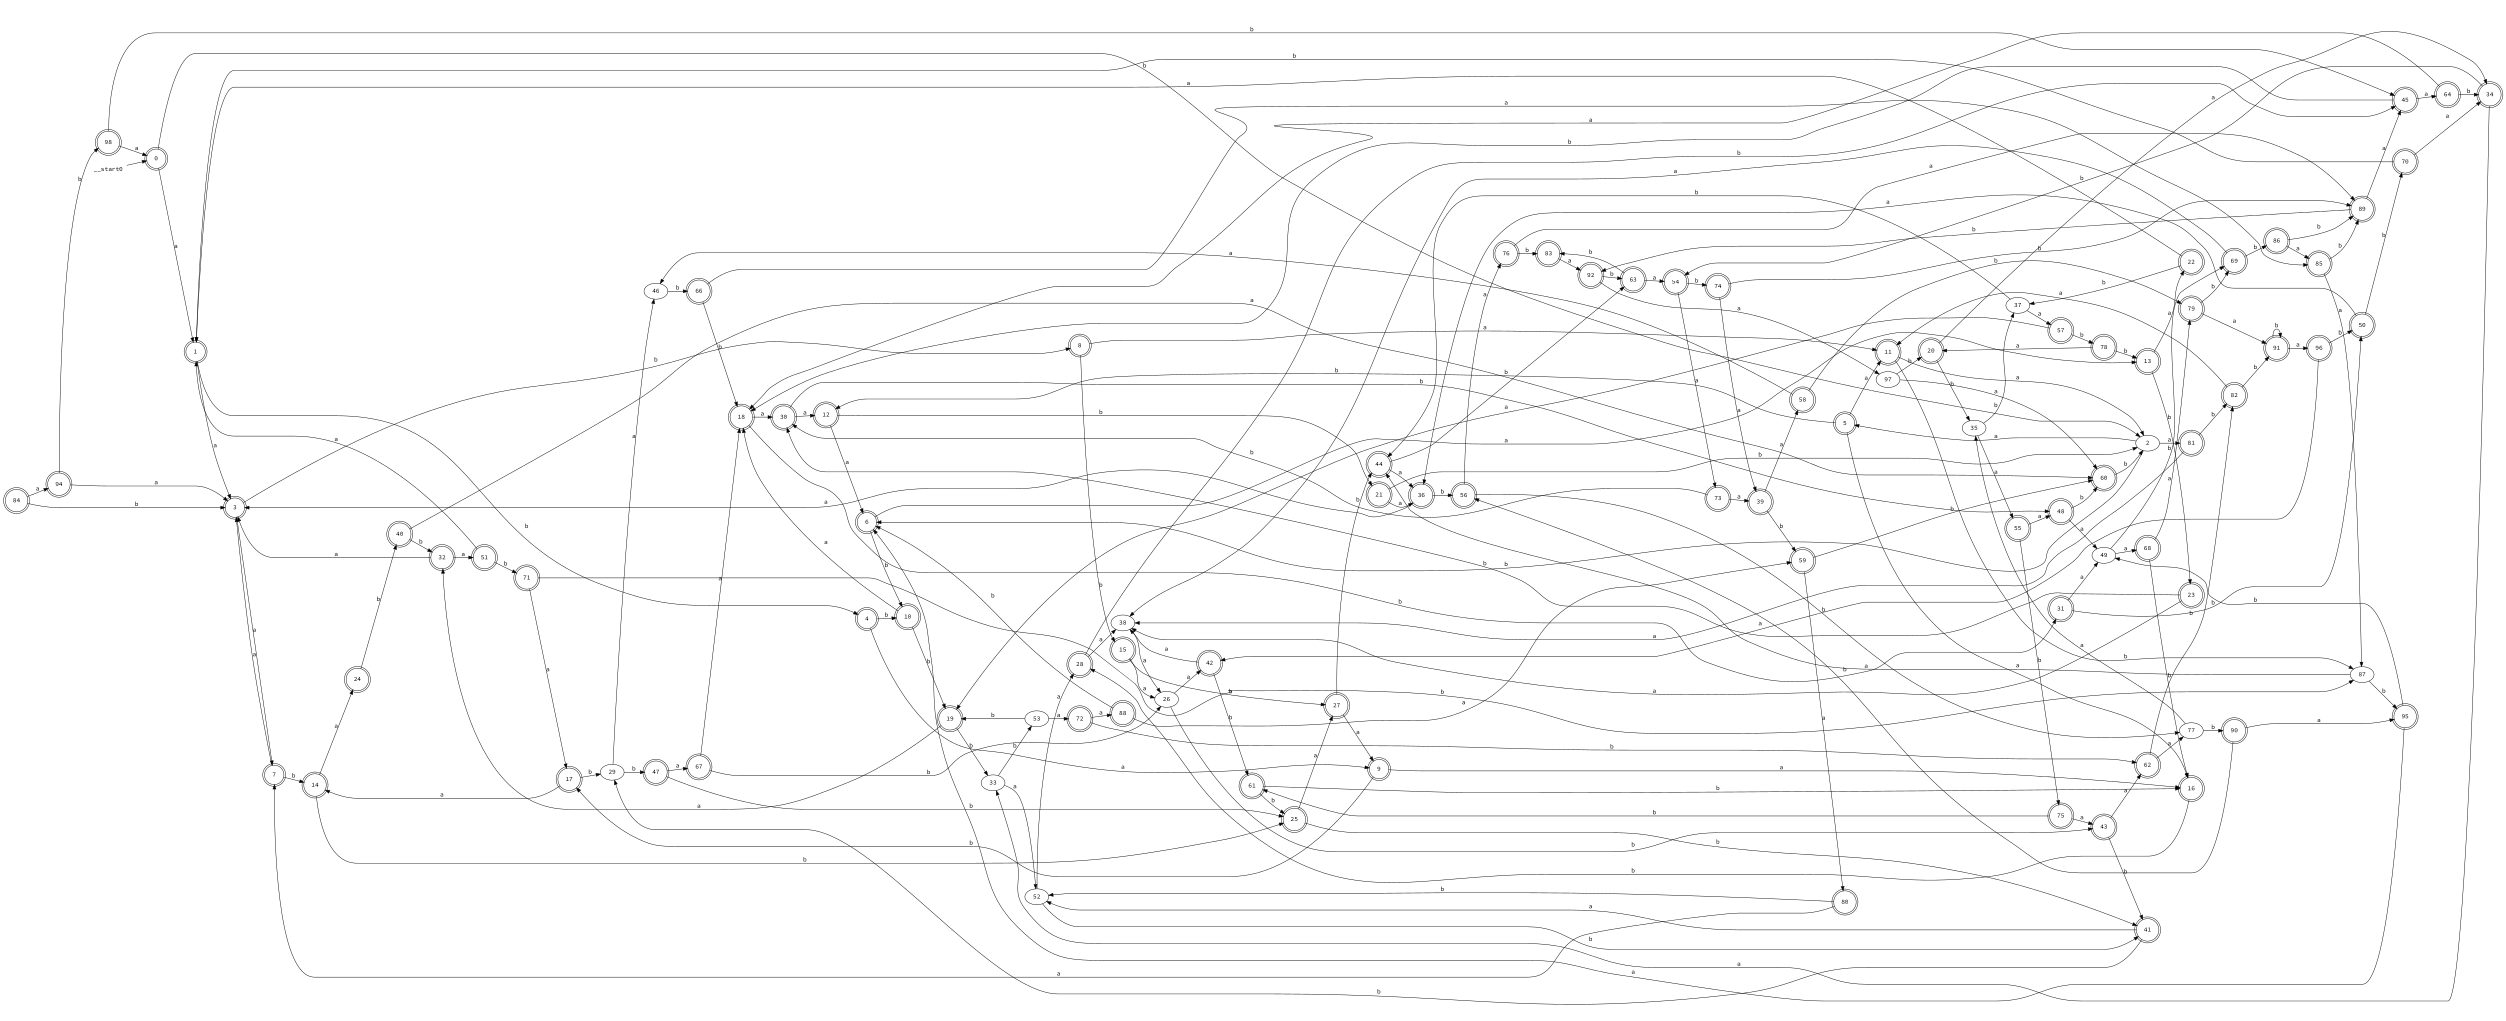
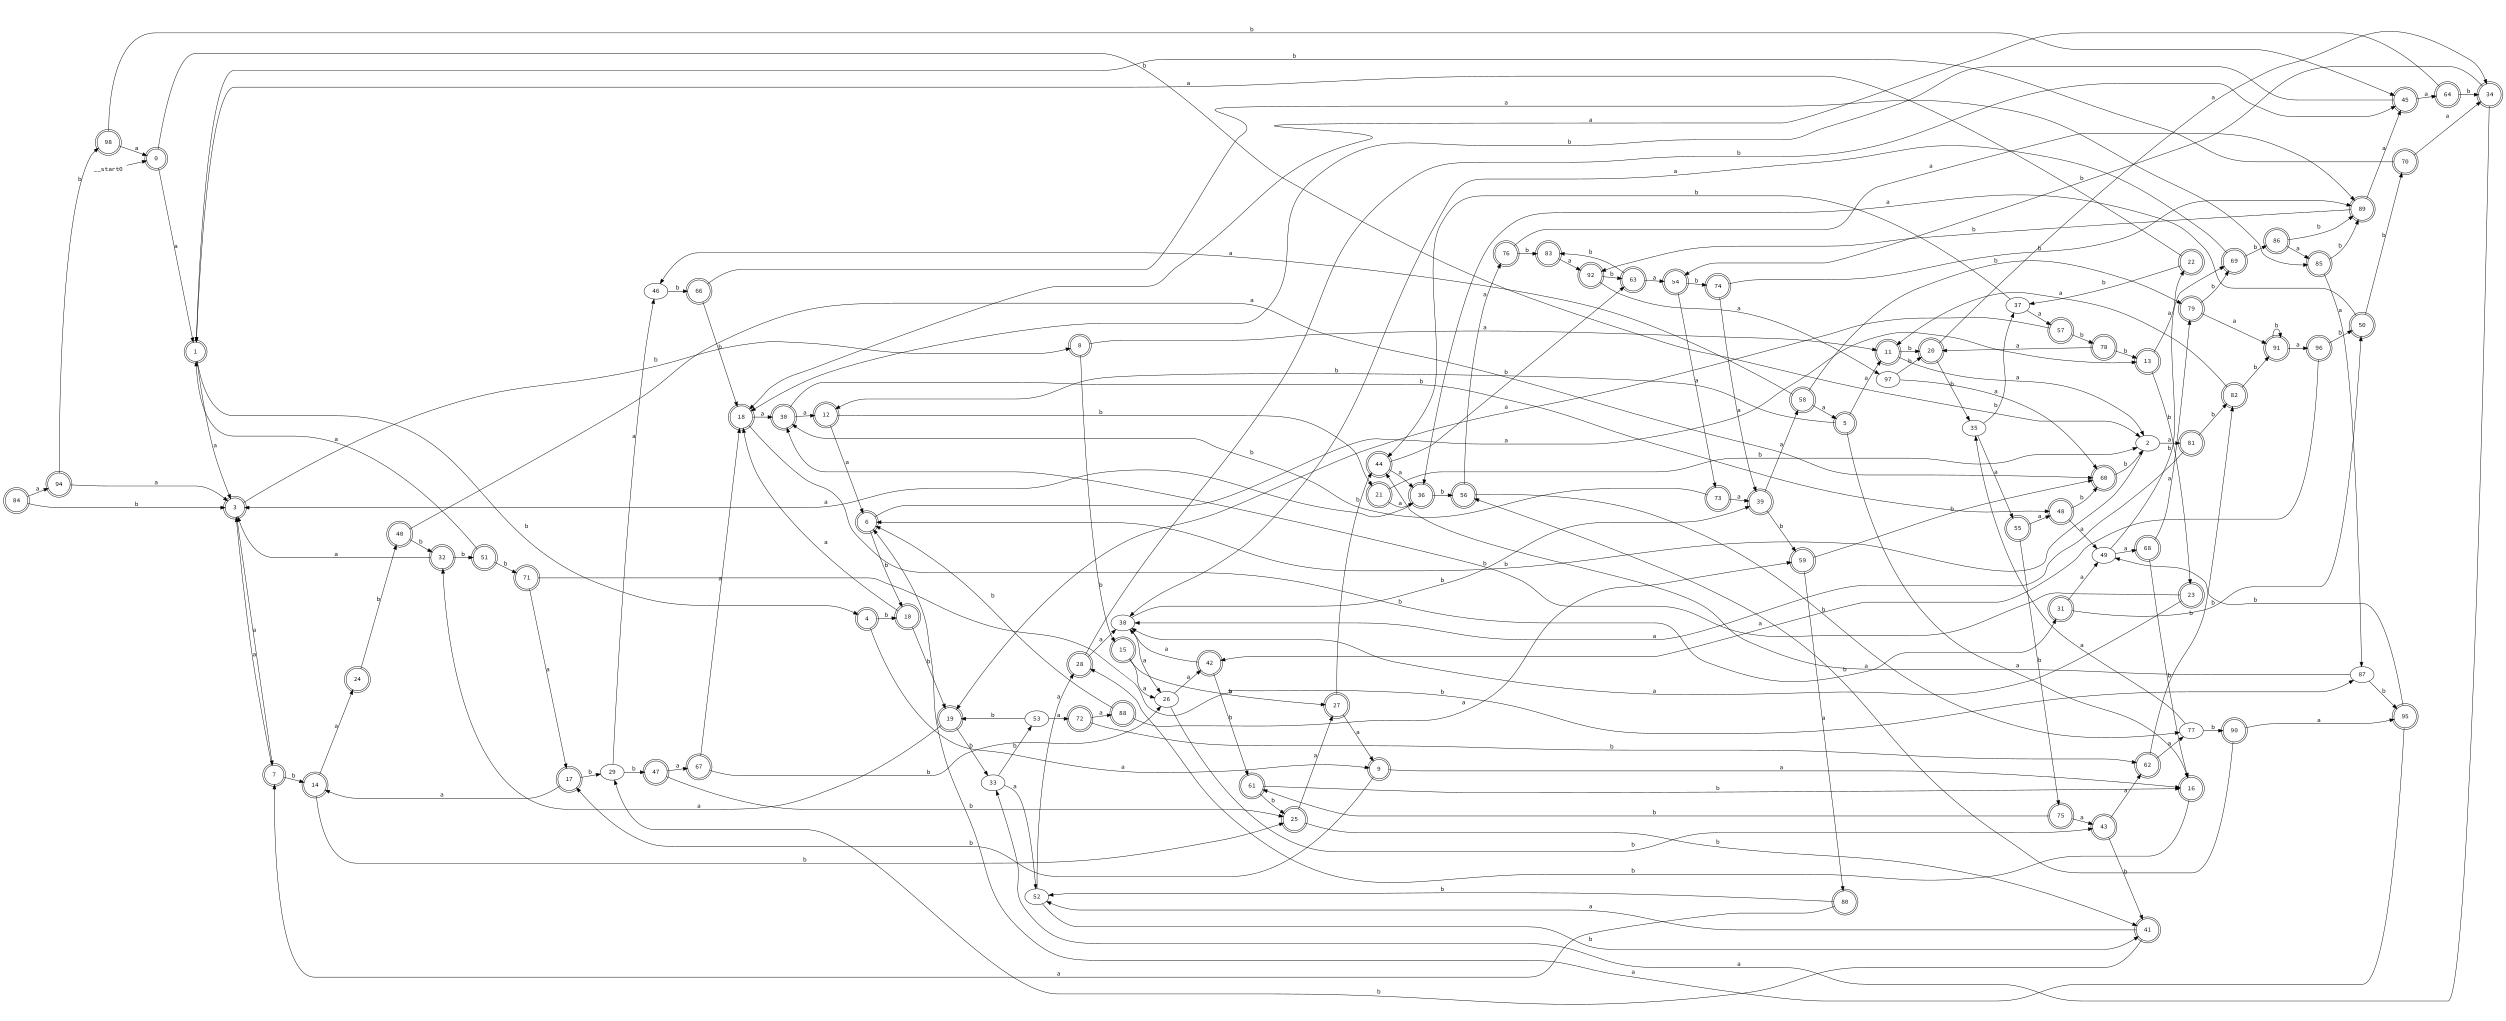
edge "2" -> "5": now "58" -> "5"
edge "32" -> "51": label "a" -> "b"
edge "38" -> "39": added, label "b"
edge "11" -> "87": now "11" -> "20"
